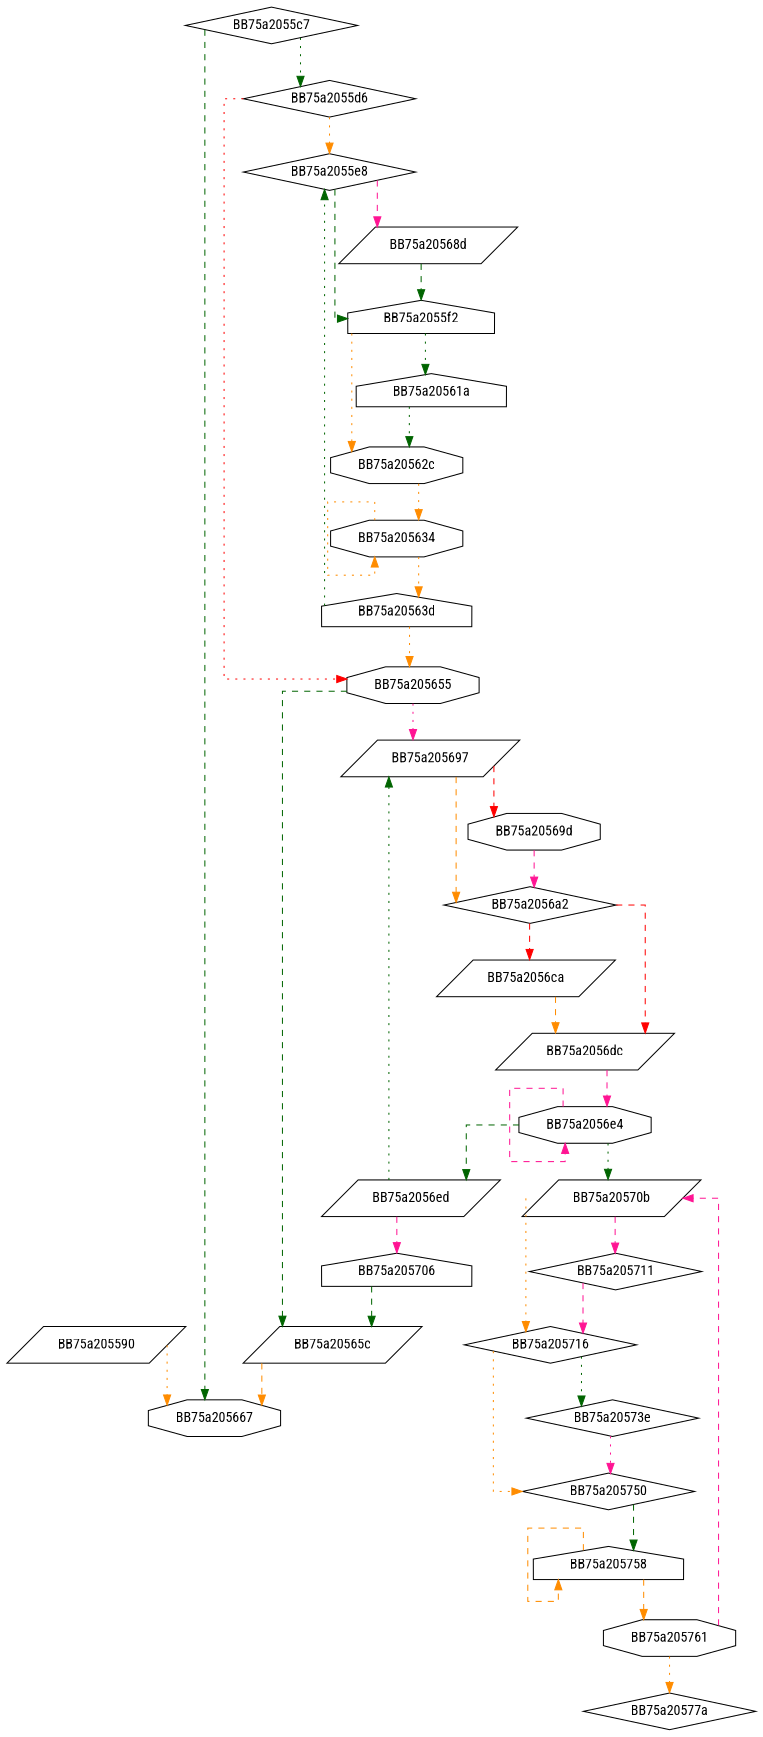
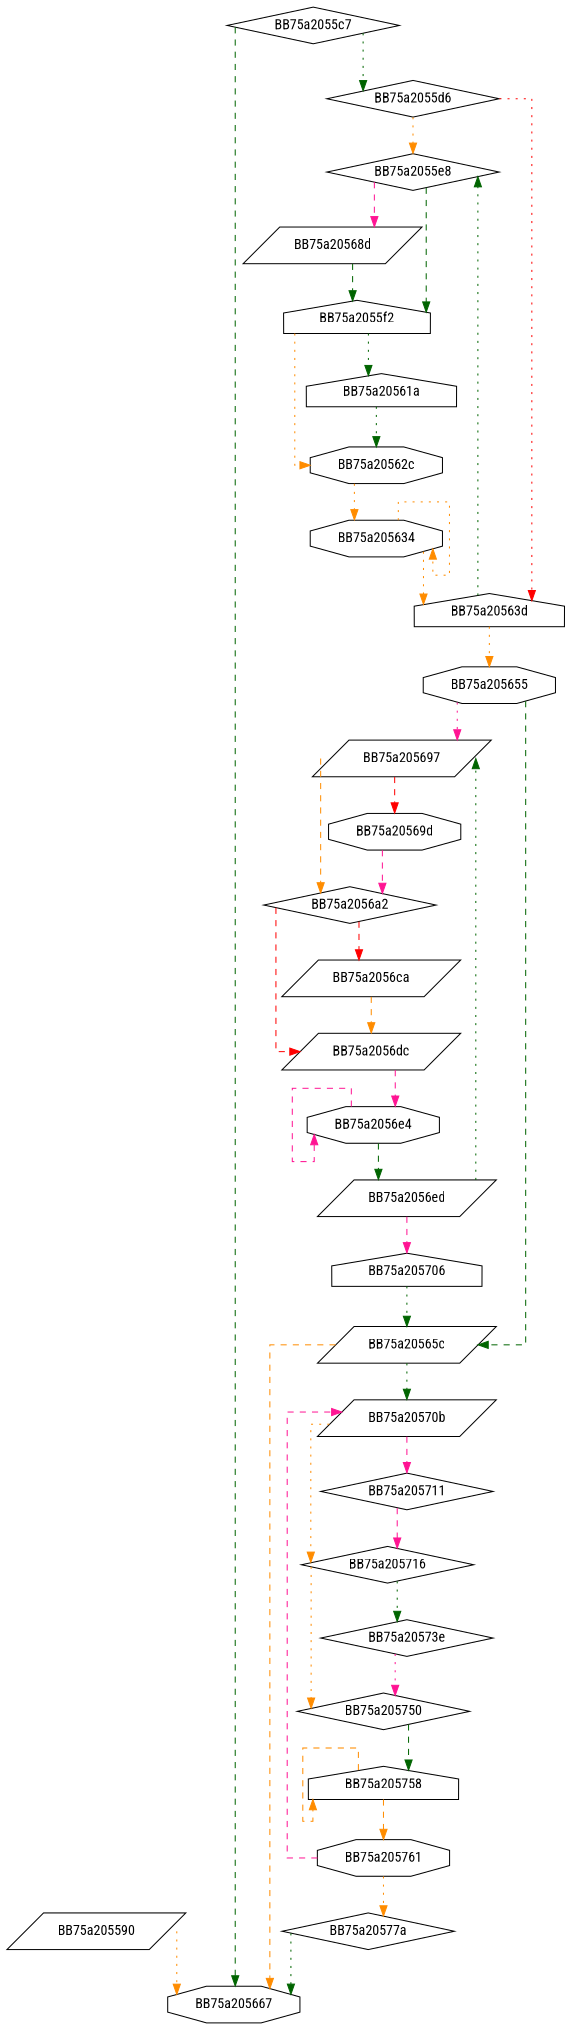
edge "BB75a2055d6" -> "BB75a205655": now "BB75a2055d6" -> "BB75a20563d"
edge "BB75a2056e4" -> "BB75a20570b": now "BB75a20565c" -> "BB75a20570b"
edge "BB75a205706" -> "BB75a20565c": style dashed -> dotted
edge "BB75a20577a" -> "BB75a205667": added
